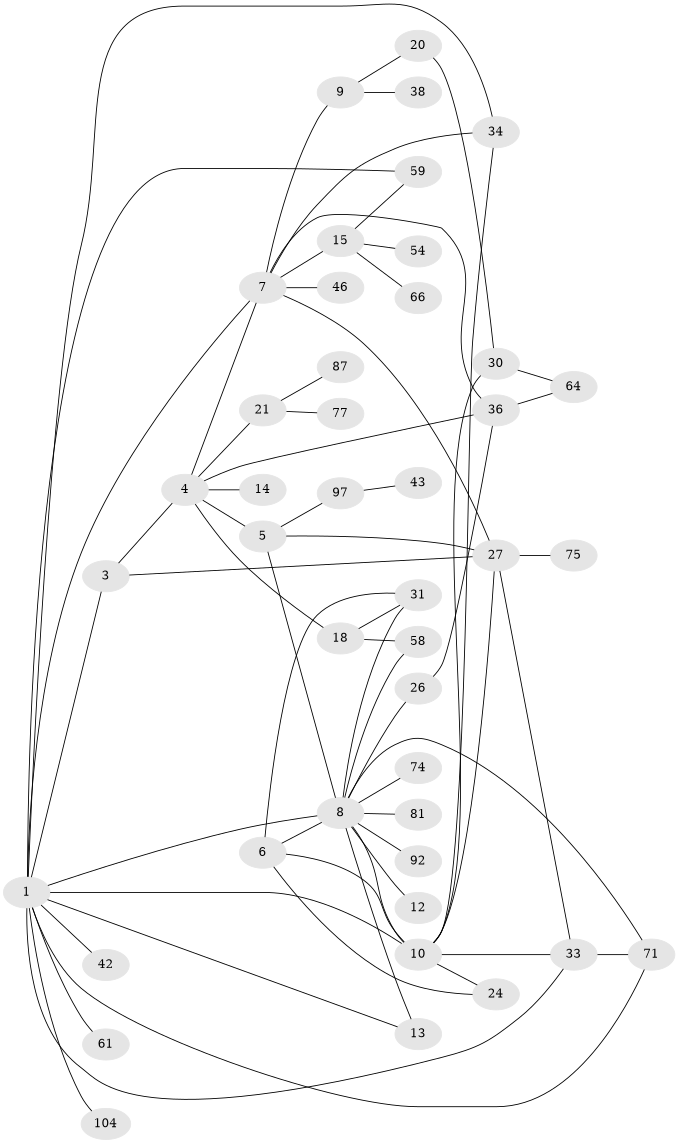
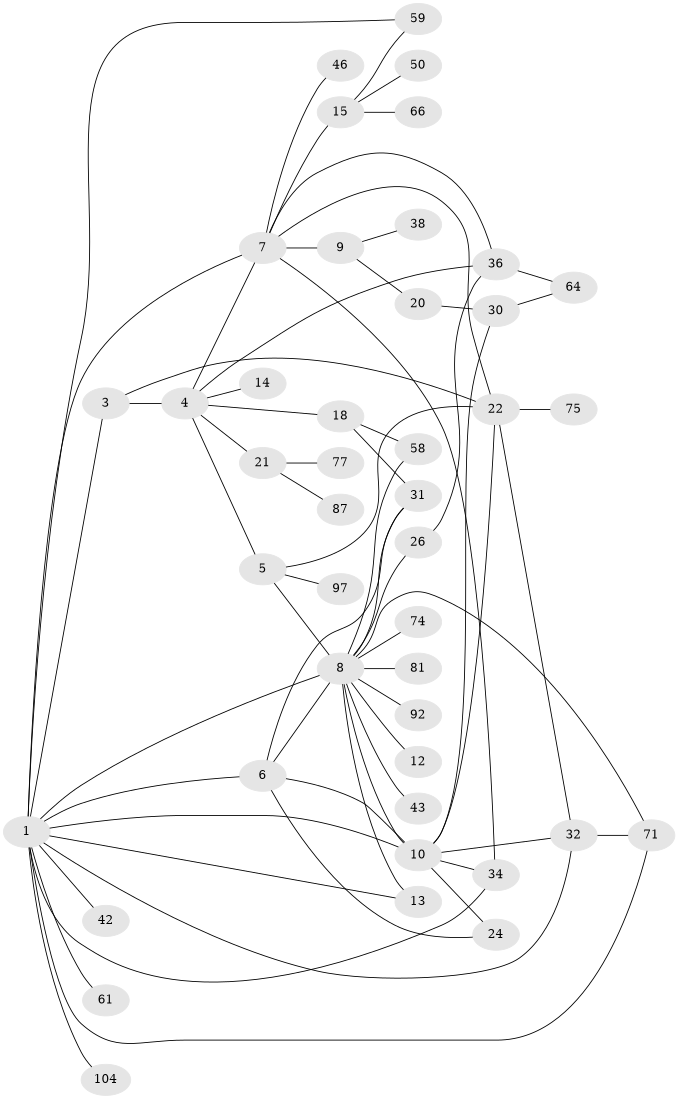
node "54": label "54" -> "50"
edge "43" -- "97": now "43" -- "8"
node "27": label "27" -> "22"
edge "6" -- "1": added
node "33": label "33" -> "32"
